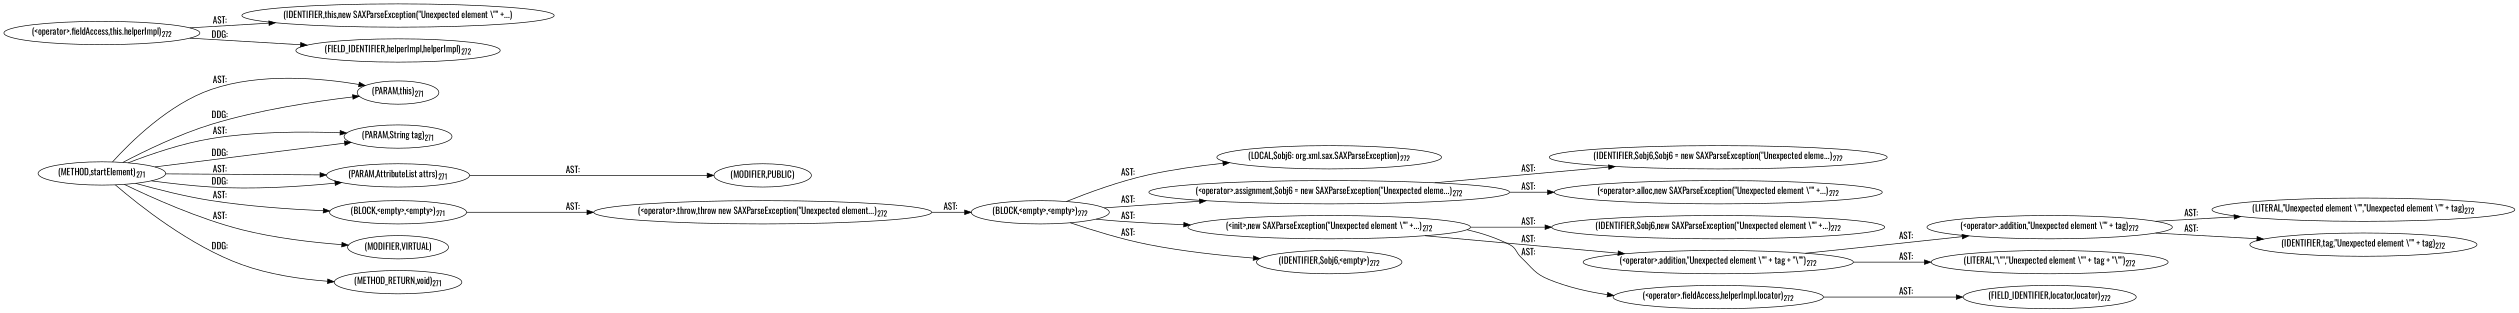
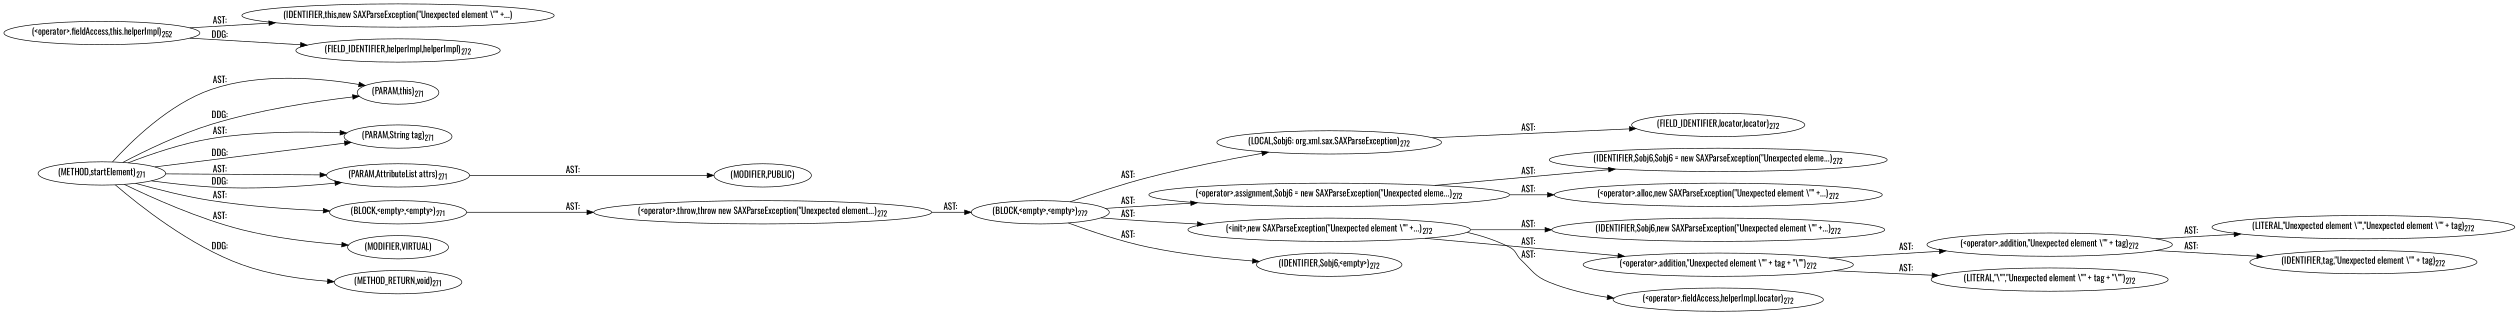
node "(<operator>.fieldAccess,this.helperImpl)": text "272" -> "252"
edge "(<operator>.fieldAccess,helperImpl.locator)" -> "(FIELD_IDENTIFIER,locator,locator)": now "(LOCAL,$obj6: org.xml.sax.SAXParseException)" -> "(FIELD_IDENTIFIER,locator,locator)"
